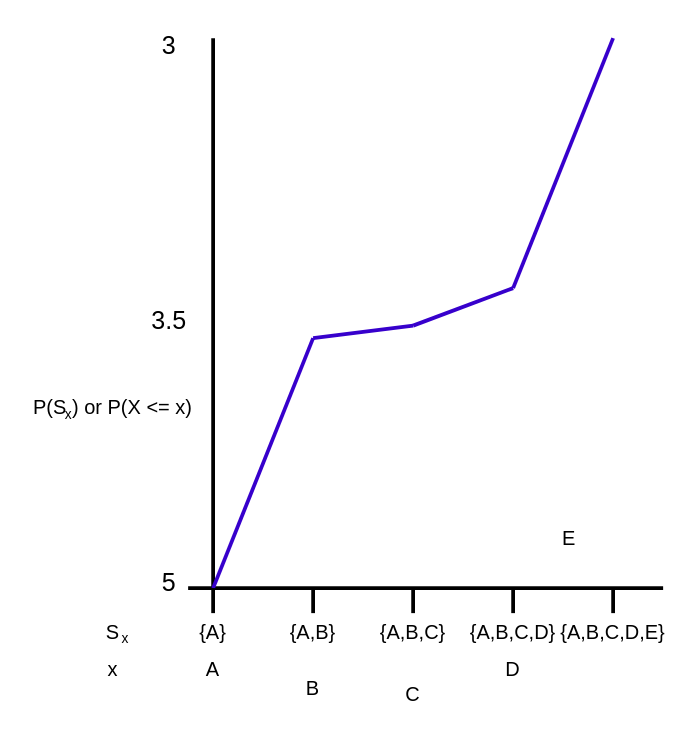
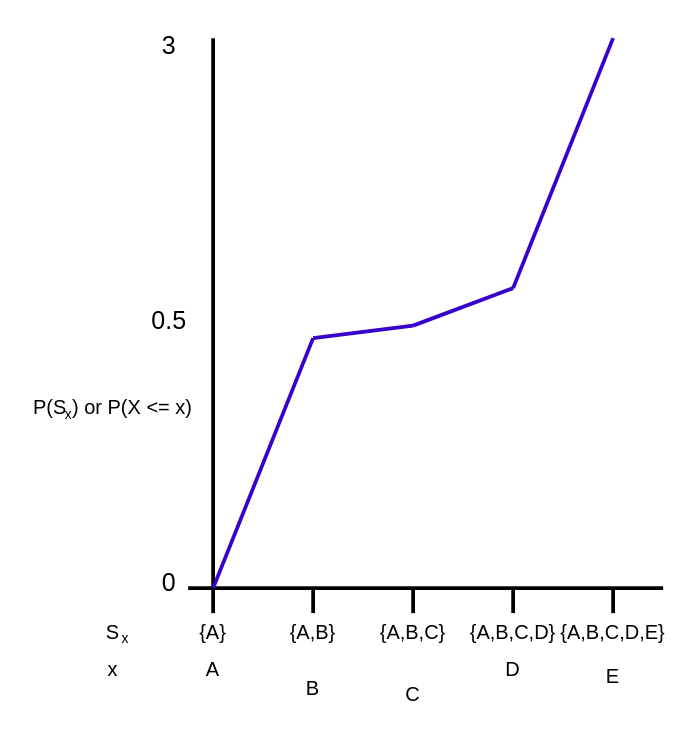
node "3.5": label "3.5" -> "0.5"
node "E": moved (569, 538) -> (613, 676)
node "5": label "5" -> "0"
